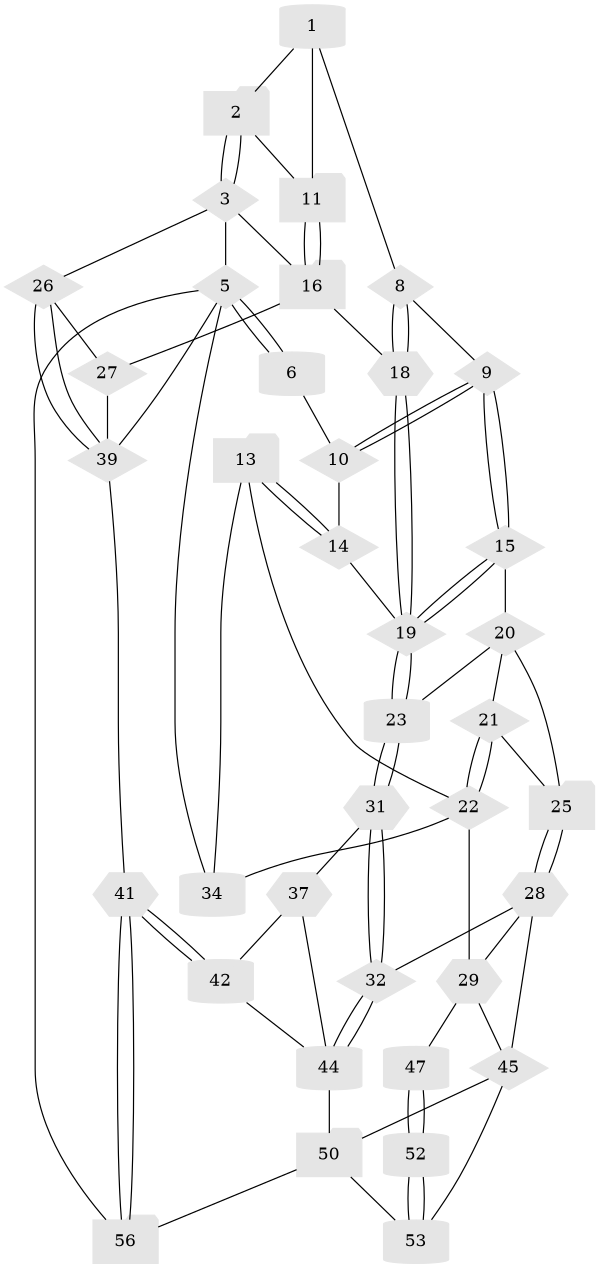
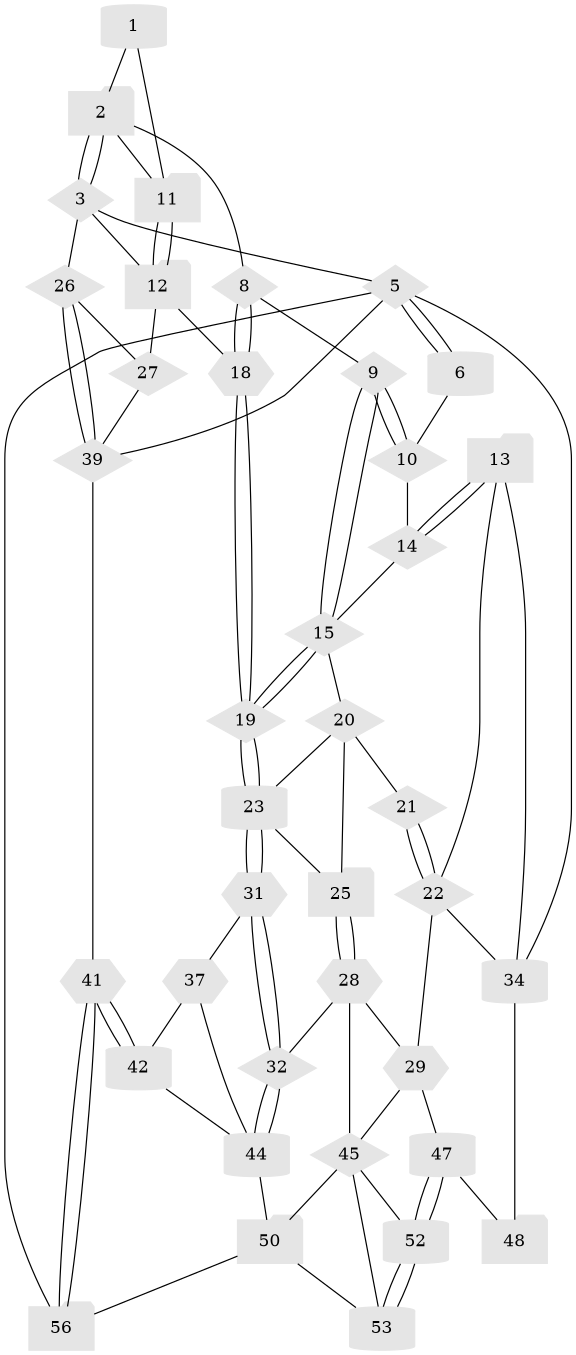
edge "1" -- "8": now "2" -- "8"
node "16": label "16" -> "12"
edge "14" -- "19": now "14" -- "15"
edge "21" -- "25": now "23" -- "25"
edge "45" -- "52": added
node "48": added
